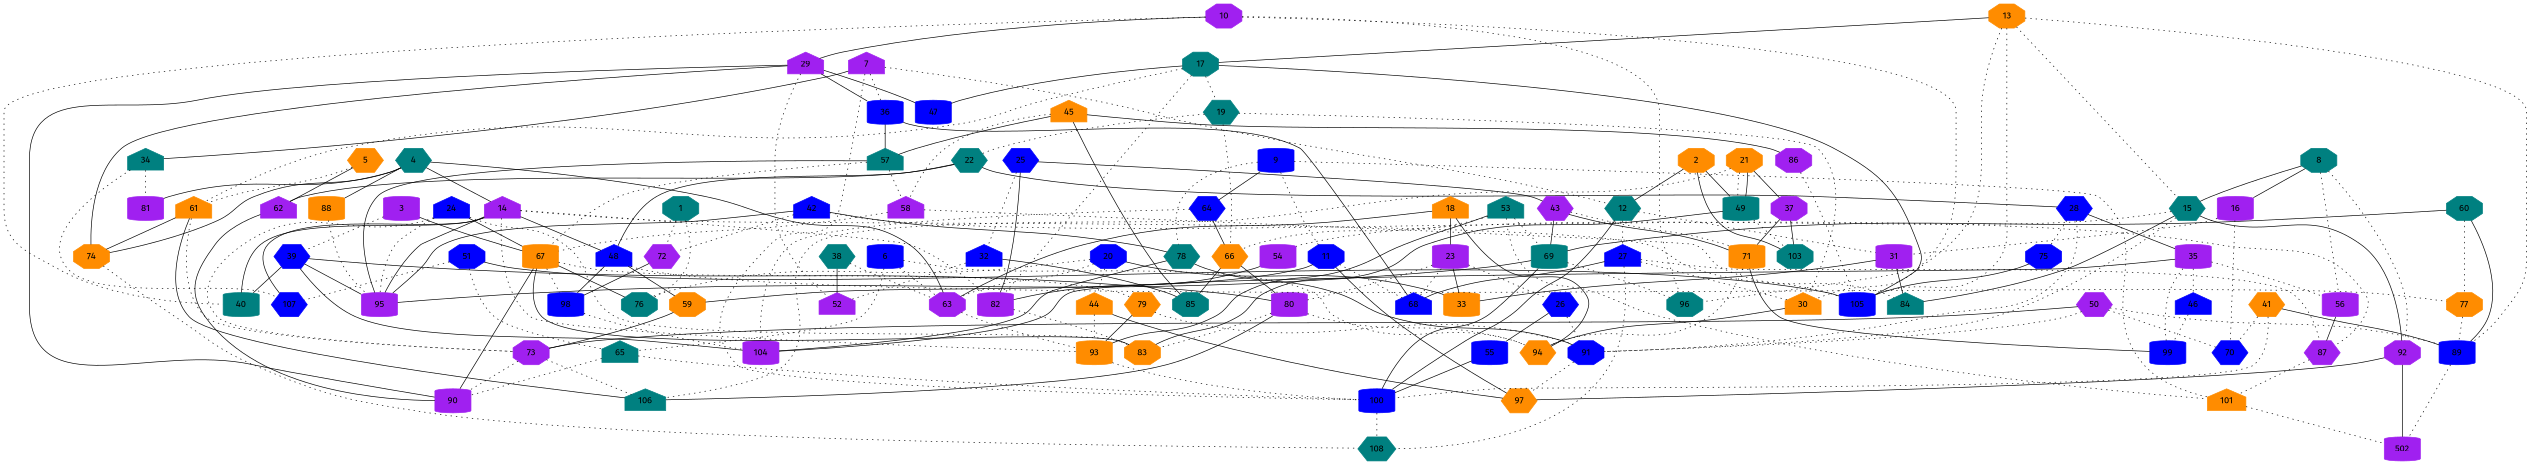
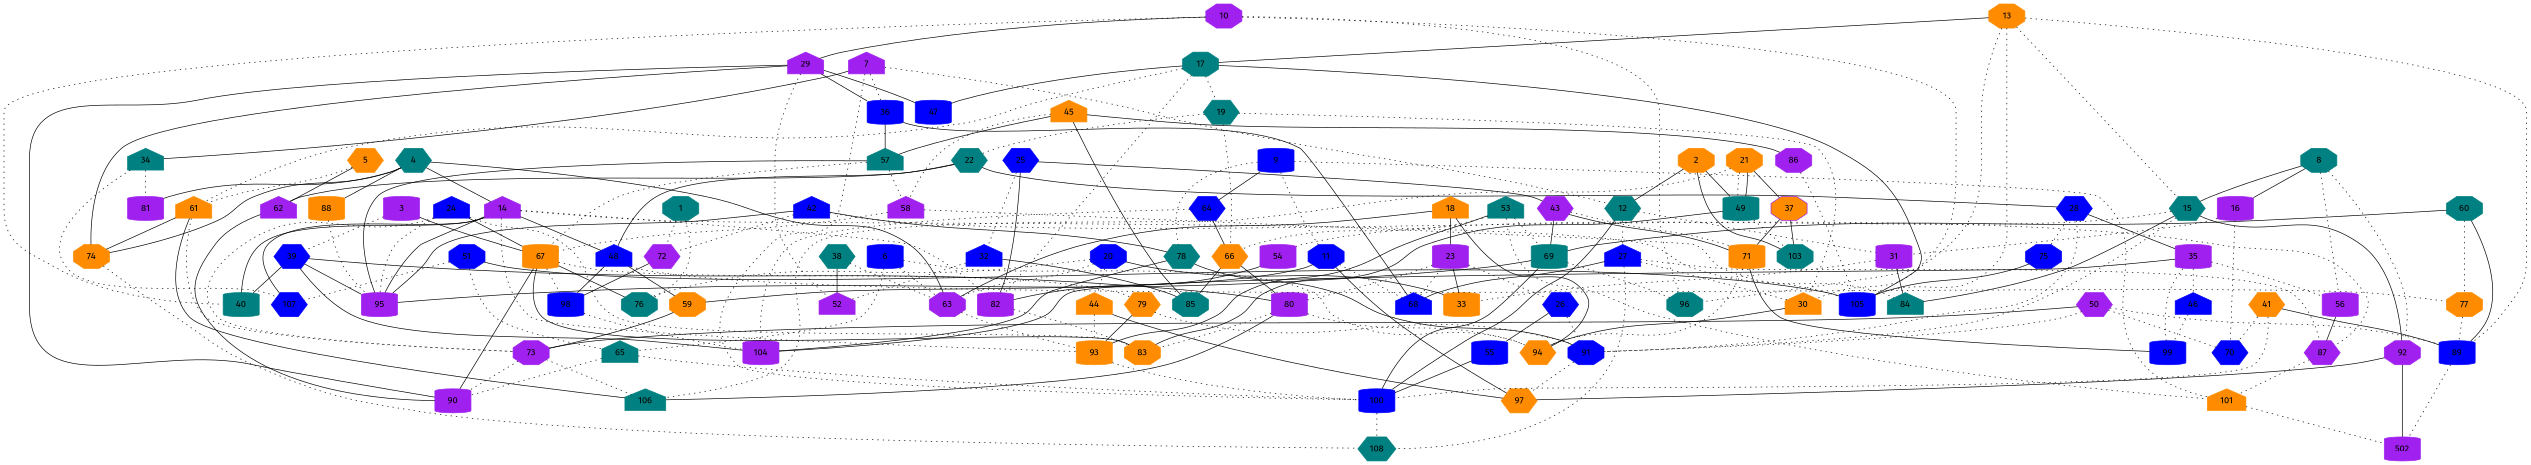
node "37": fillcolor purple -> darkorange
edge "31" -- "33": style solid -> dotted
